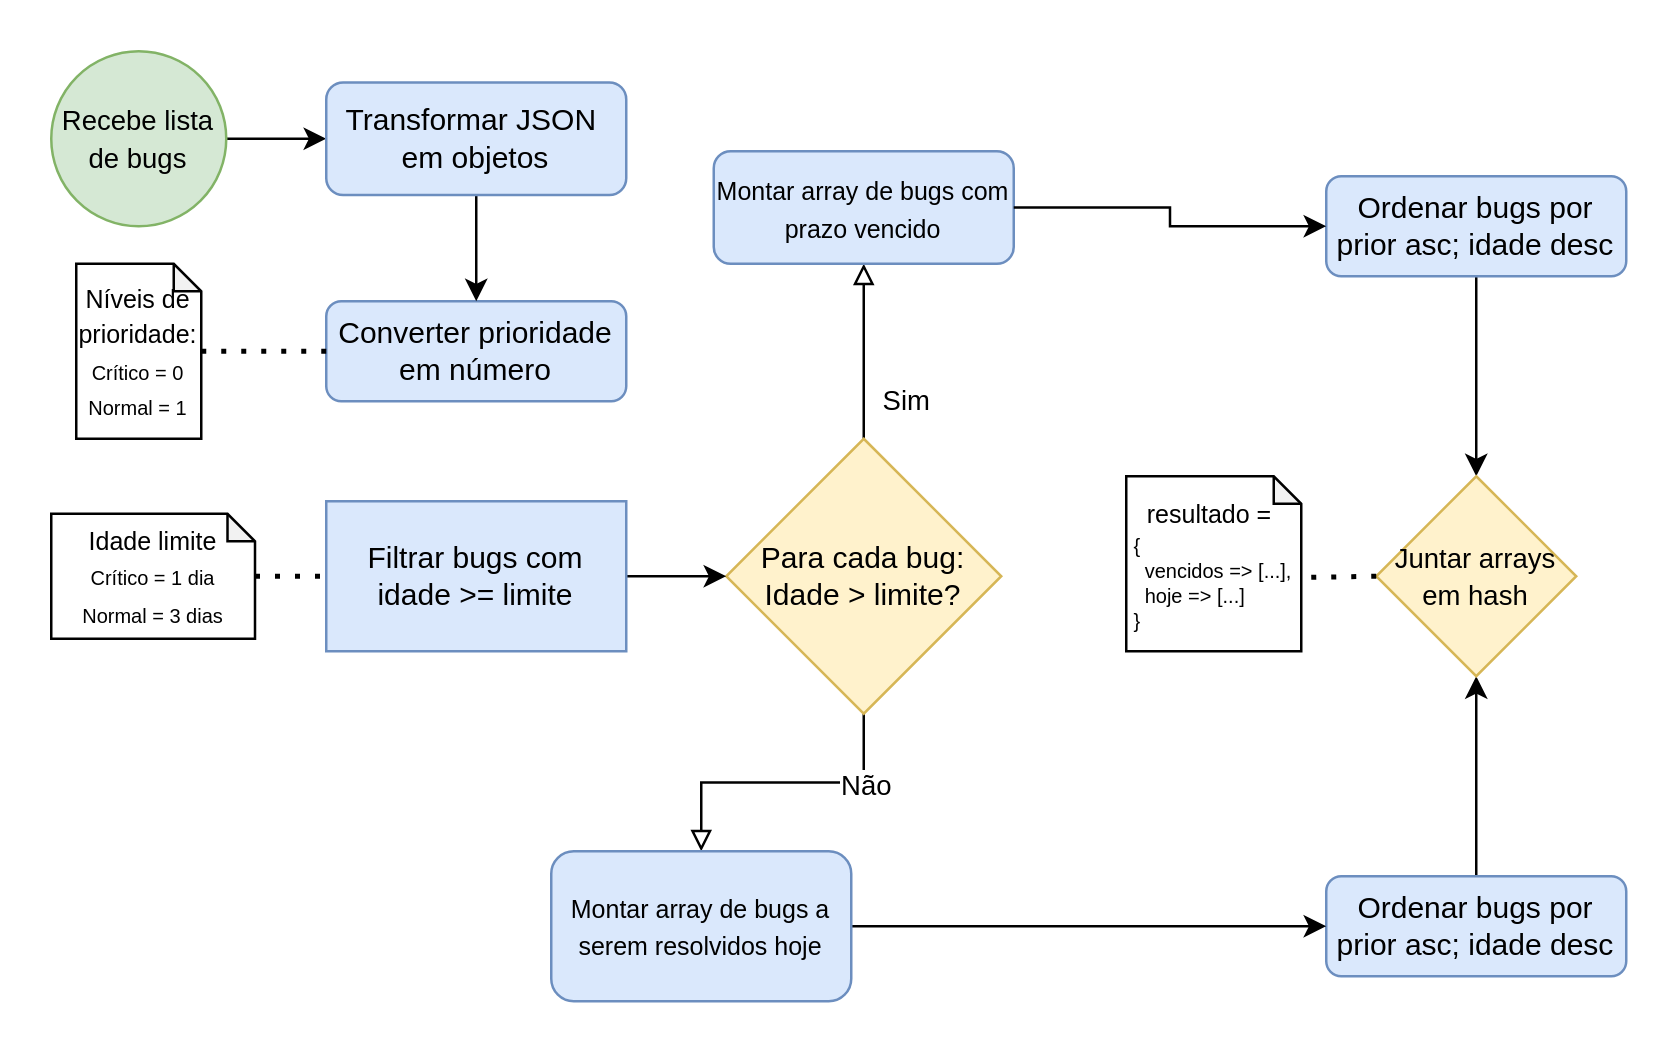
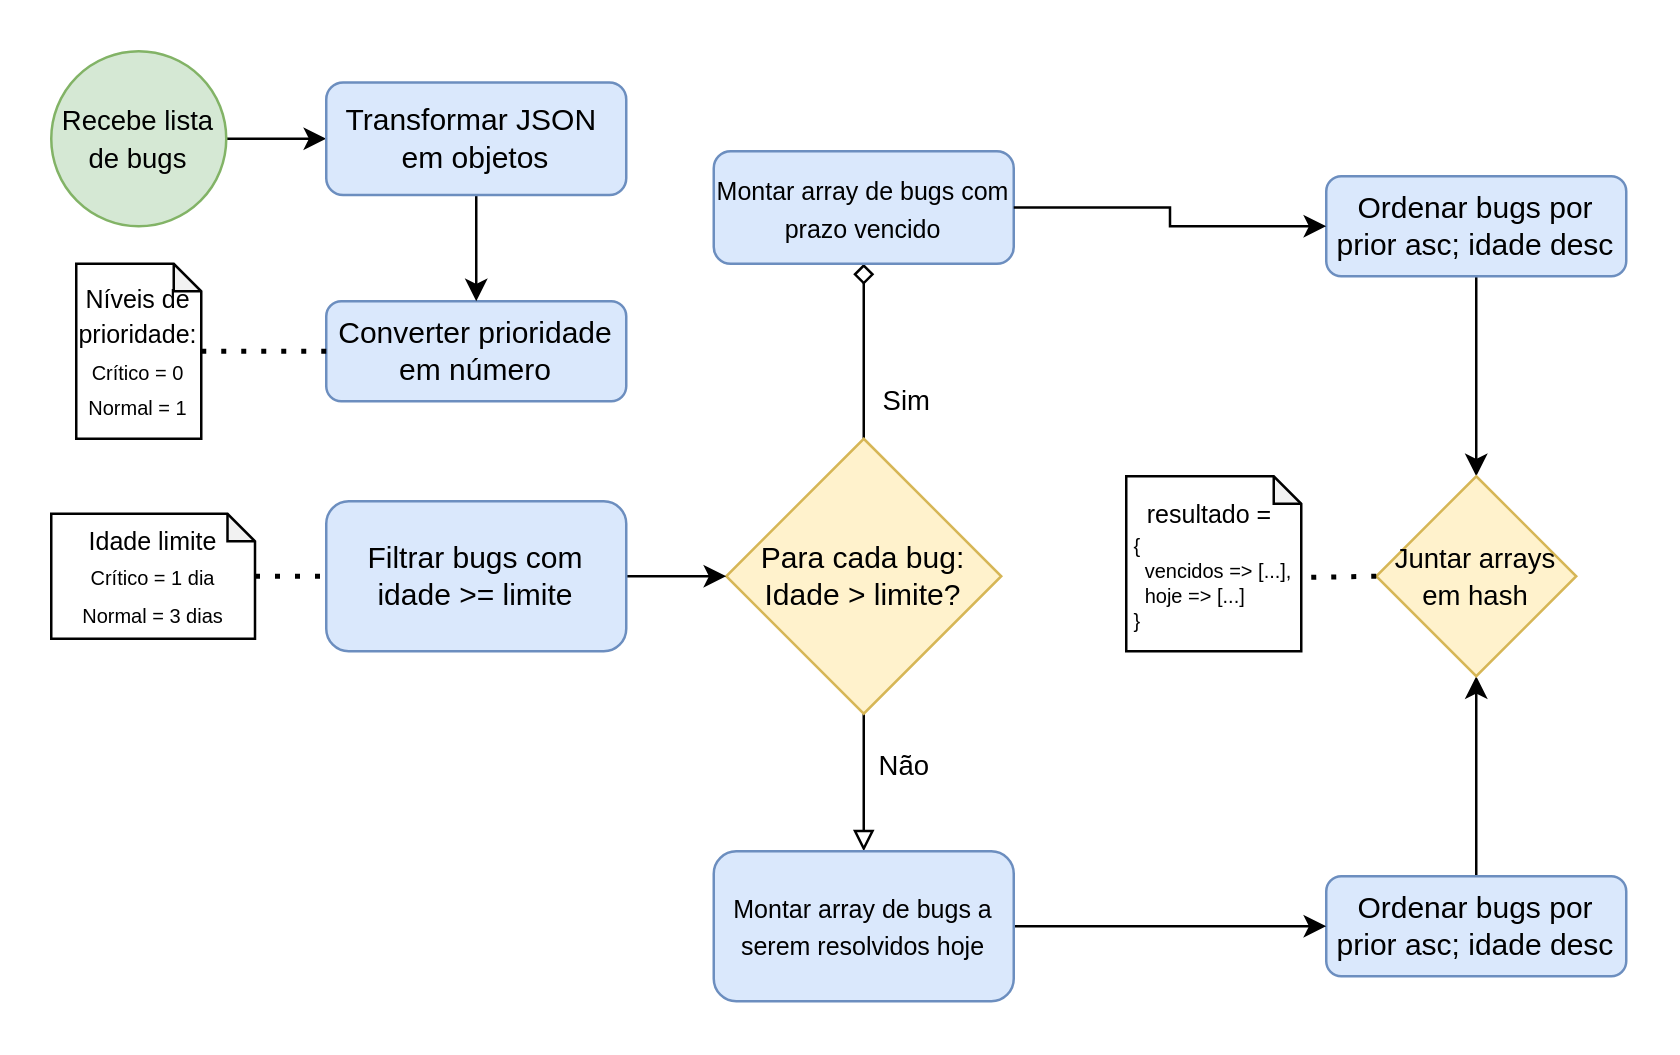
edge "Para cada bug: Idade > limite?" -> "Montar array de bugs com prazo vencido": arrowhead block -> diamond
node "Filtrar bugs com idade >= limite": shape rectangle -> rounded rectangle
node "Montar array de bugs a serem resolvidos hoje": moved (701, 926) -> (864, 926)
